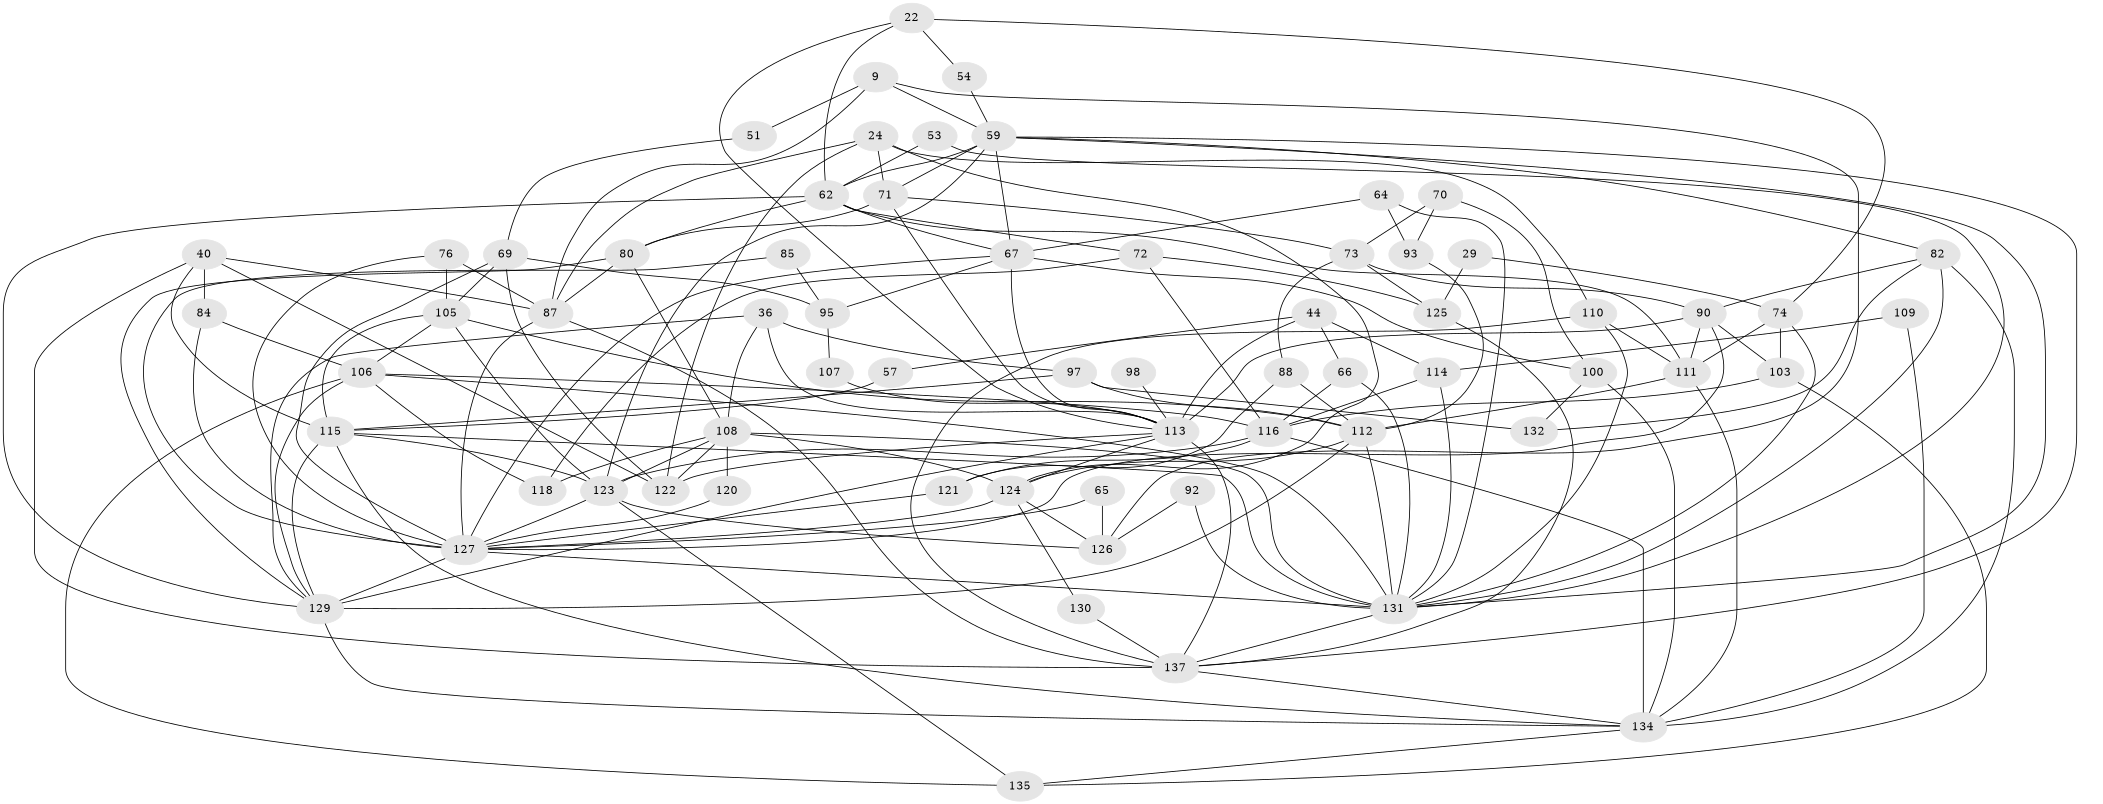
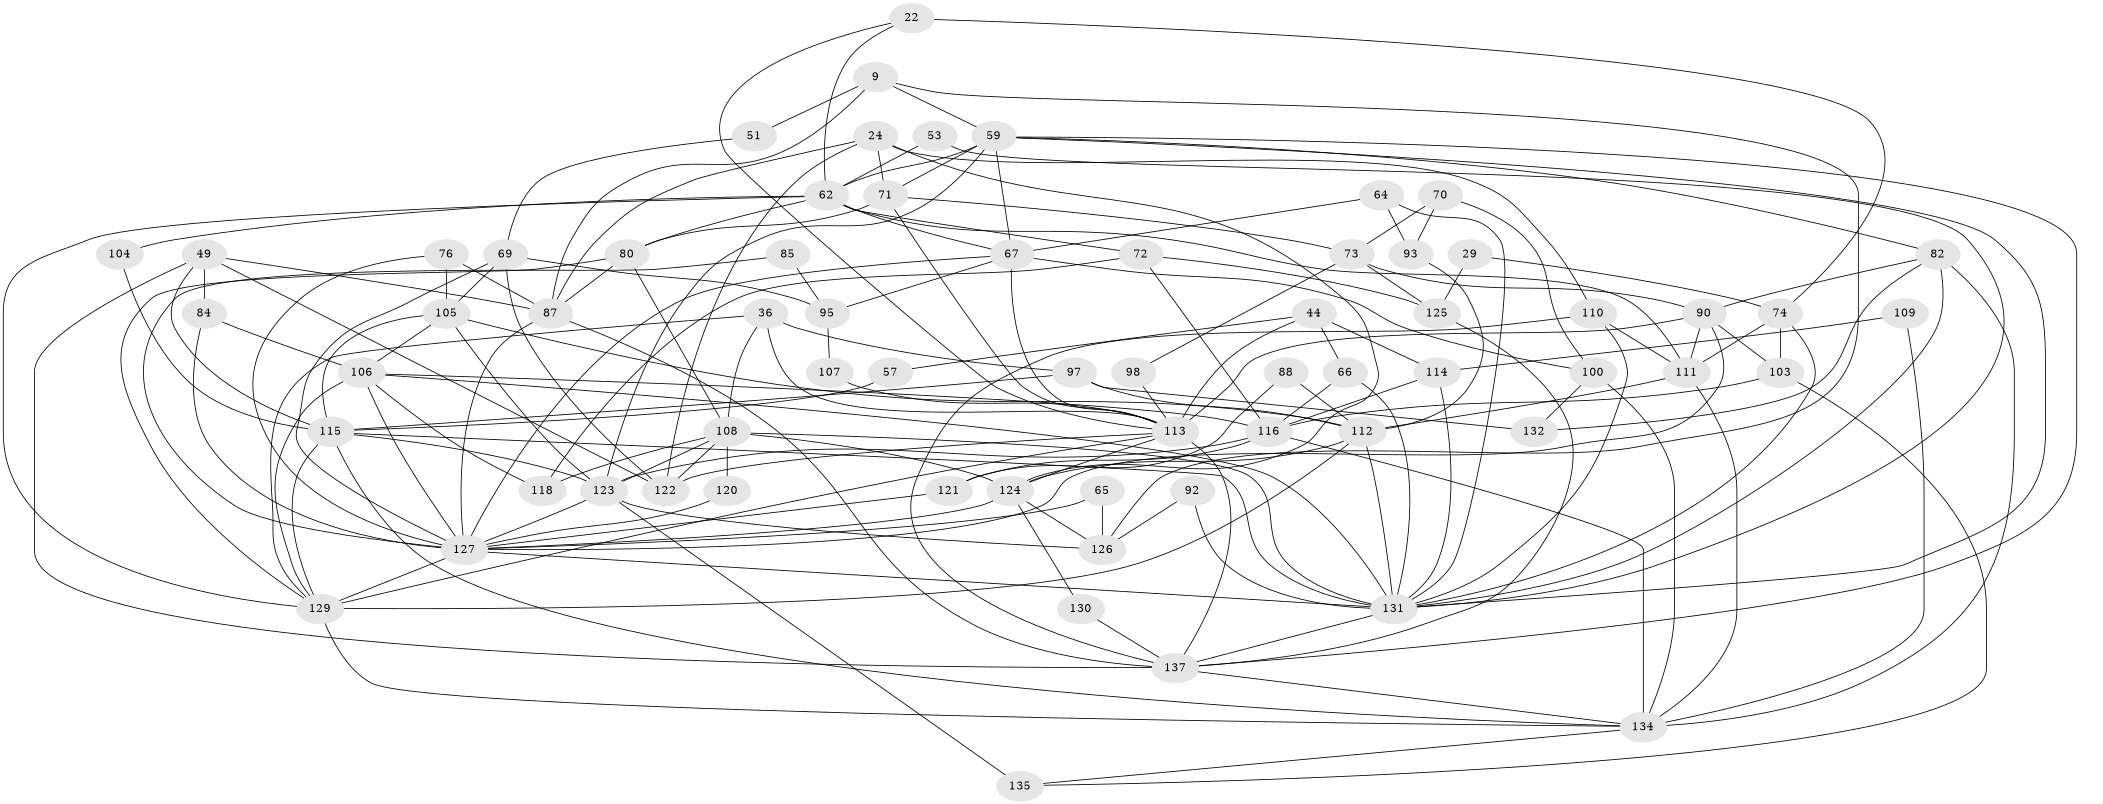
node "54": removed
node "104": added
node "40": label "40" -> "49"
edge "73" -- "88": now "73" -- "98"
edge "106" -- "135": now "106" -- "127"
